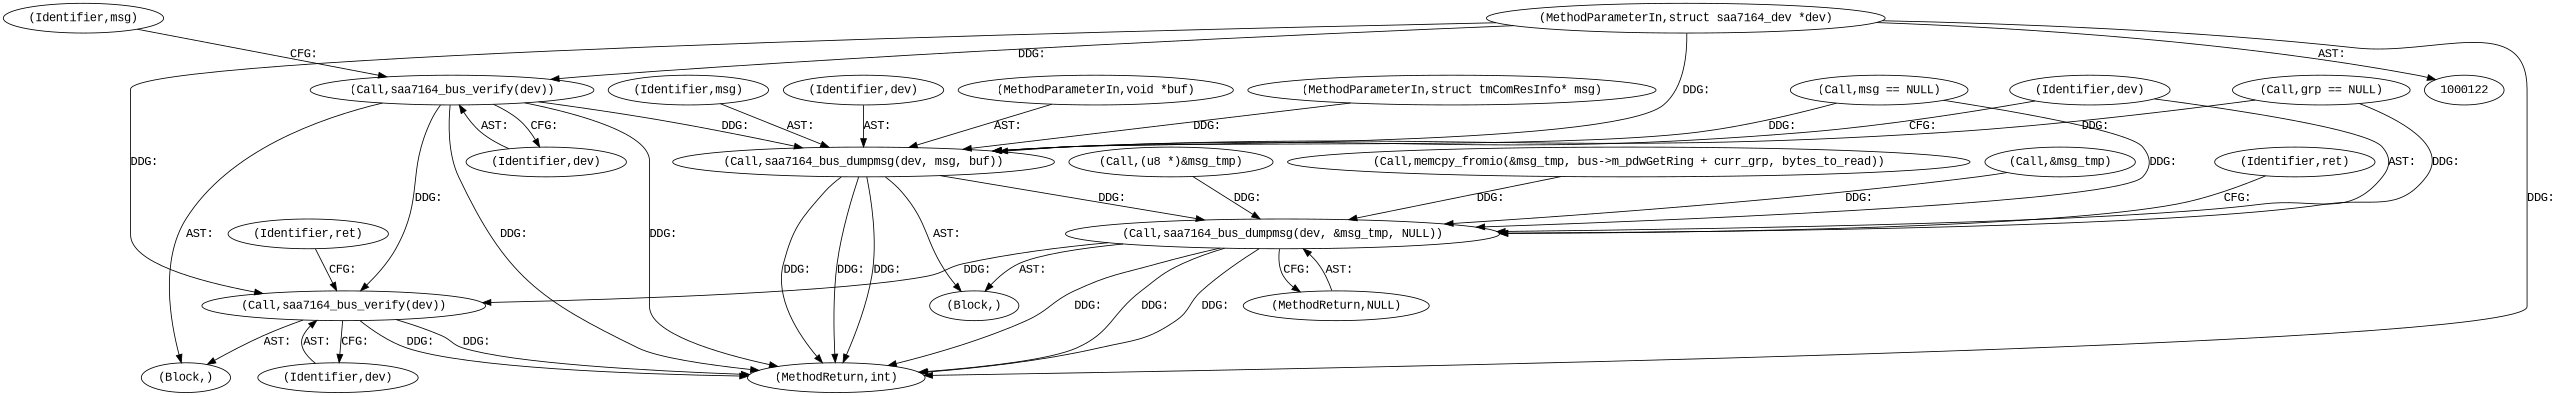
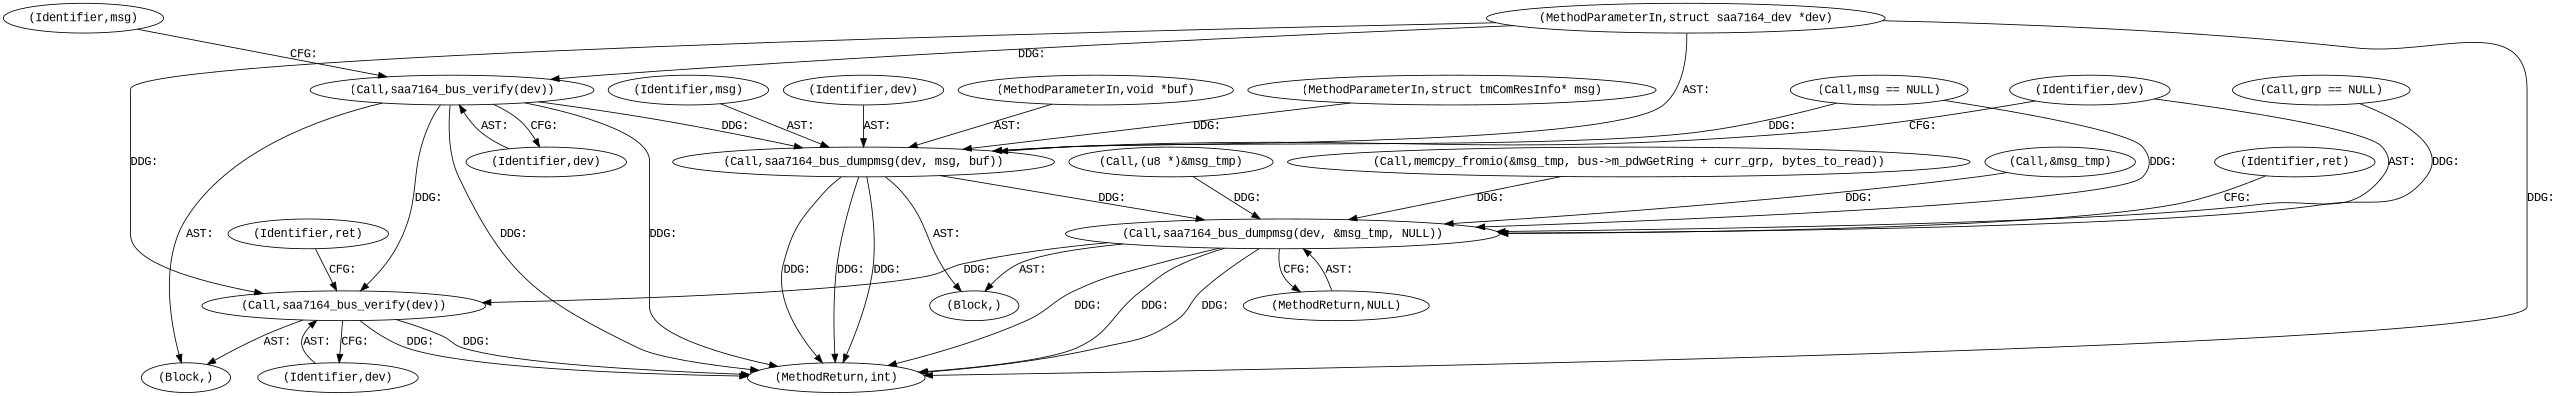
edge "(MethodParameterIn,struct saa7164_dev *dev)" -> "(Call,saa7164_bus_dumpmsg(dev, msg, buf))": label "DDG: " -> "AST: "
node "1000122": removed
edge "(Call,grp == NULL)" -> "(Call,saa7164_bus_dumpmsg(dev, msg, buf))": removed, label "DDG:"
